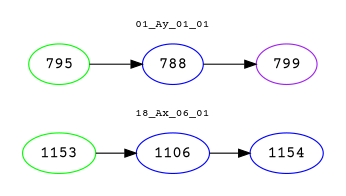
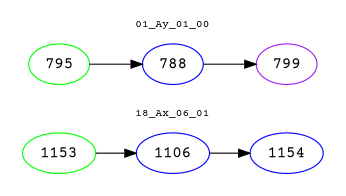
cluster "01_Ay_01_01": label "01_Ay_01_01" -> "01_Ay_01_00"
